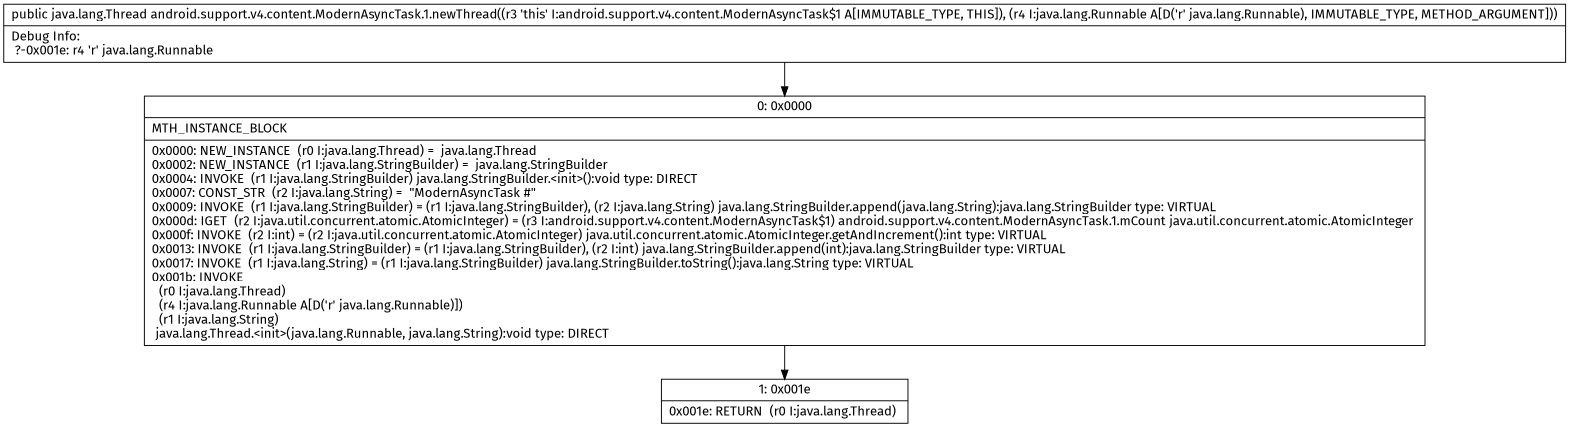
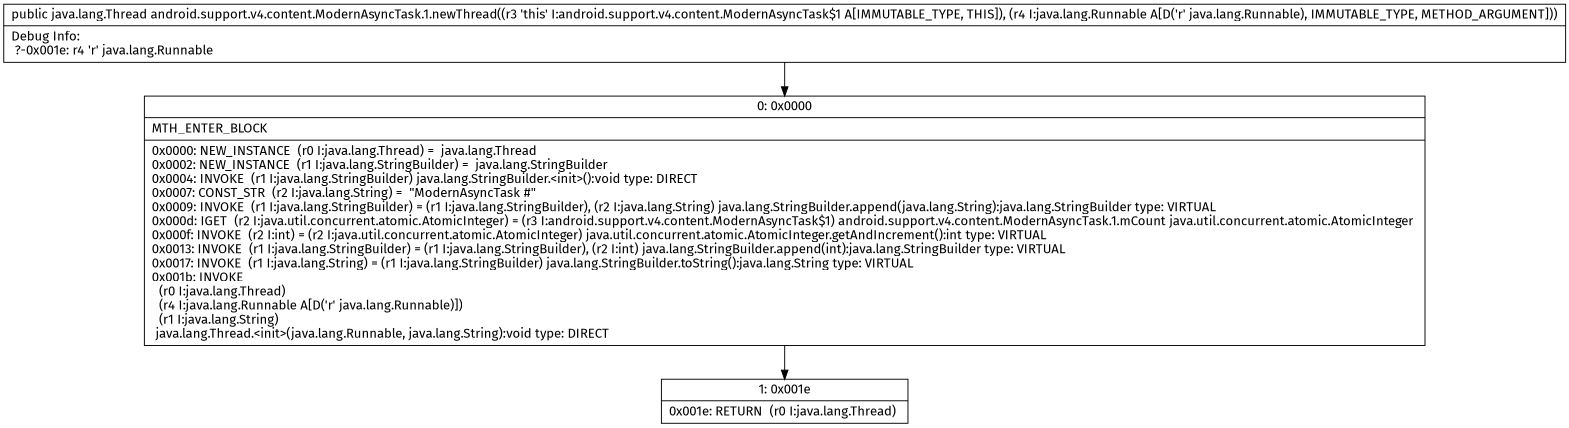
node "0: 0x0000": text "MTH_INSTANCE_BLOCK" -> "MTH_ENTER_BLOCK"
